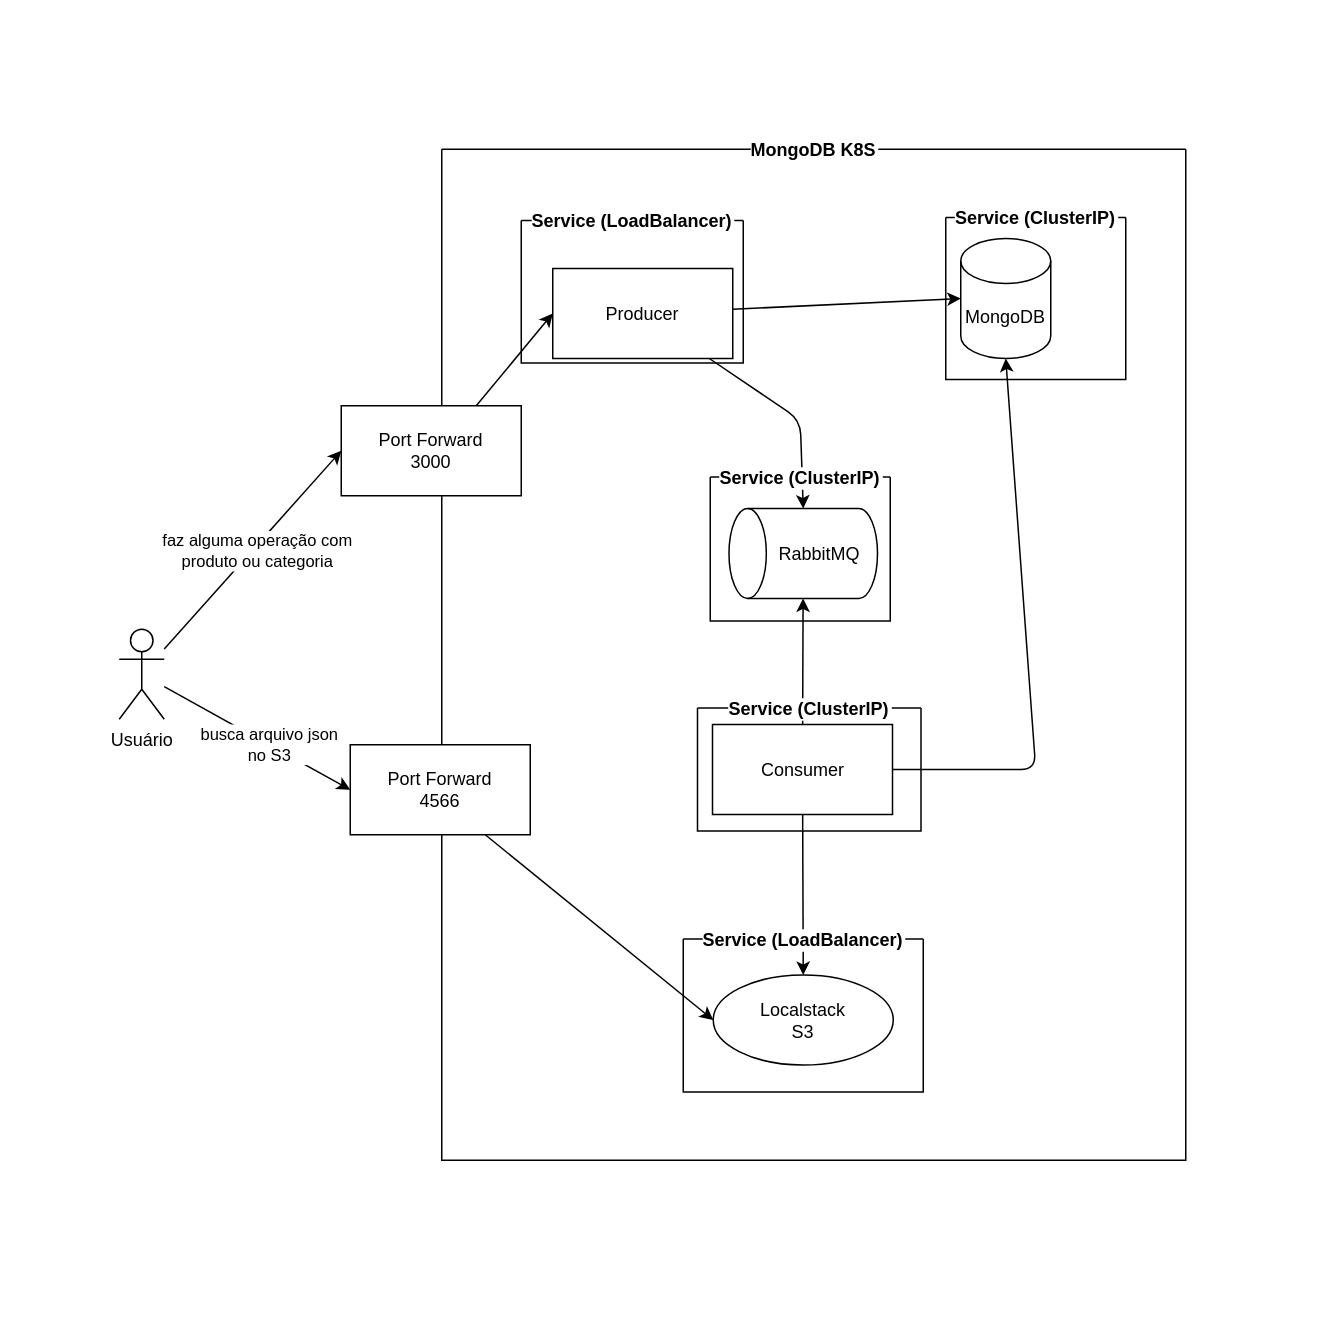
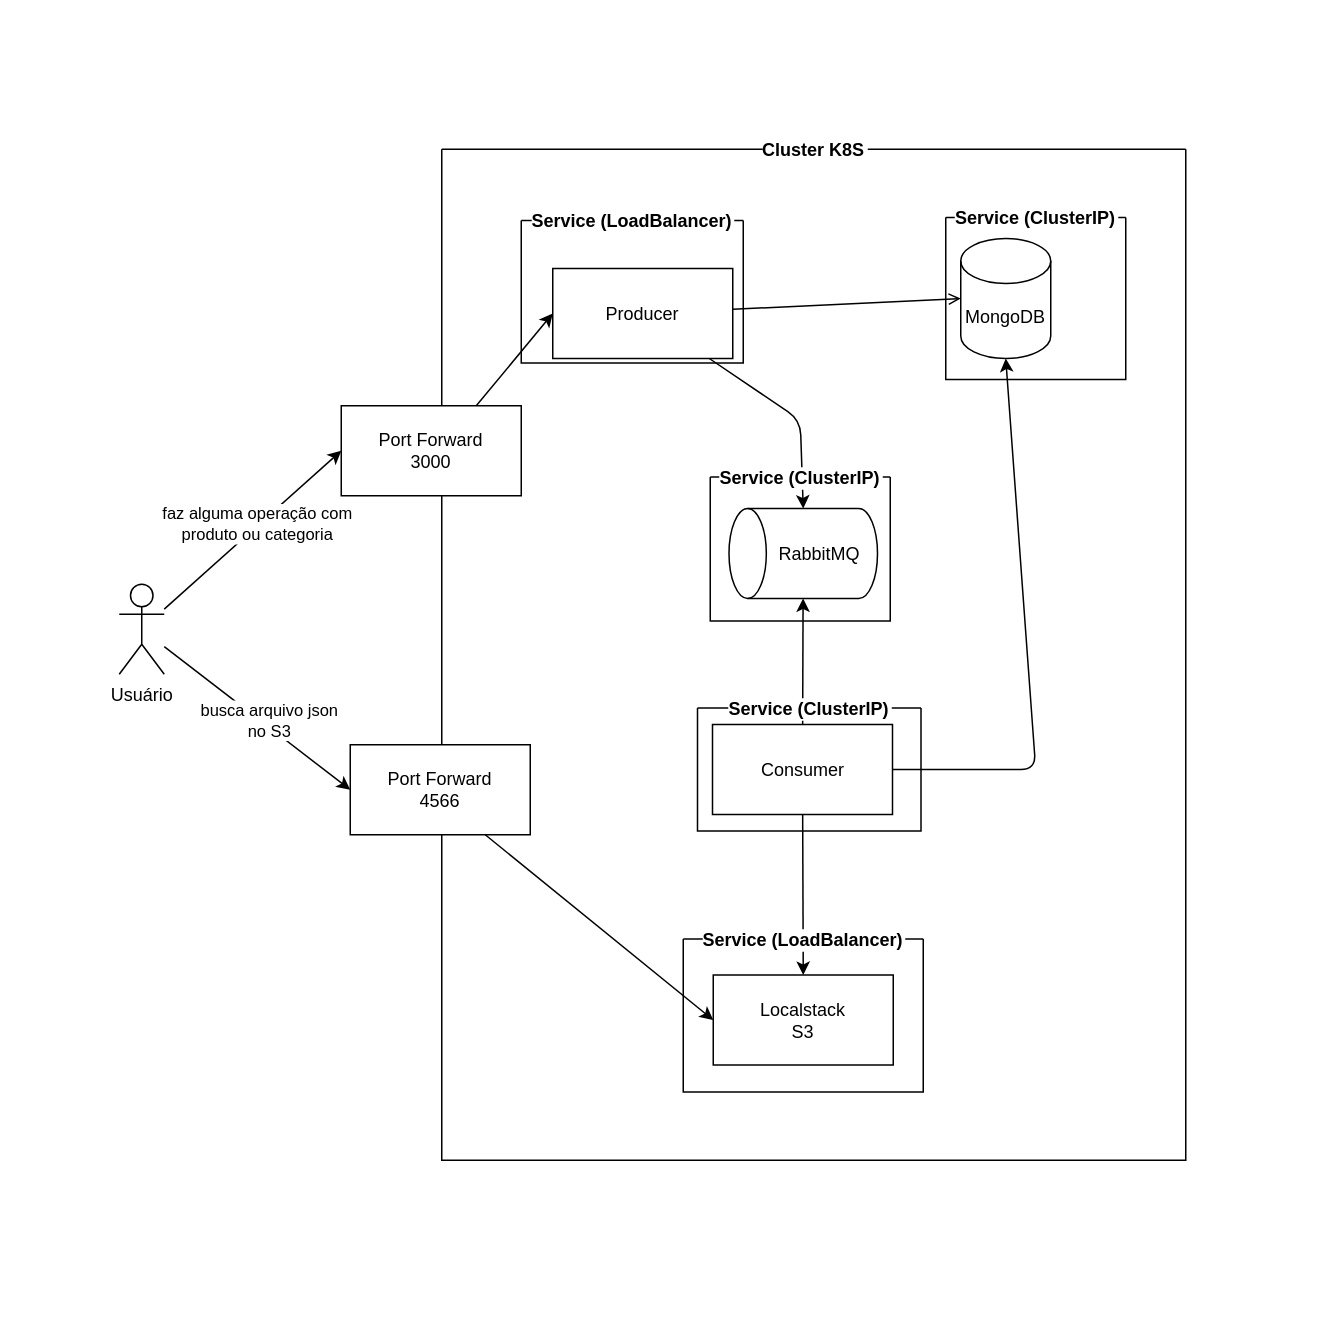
node "MongoDB K8S": label "MongoDB K8S" -> "Cluster K8S"
edge "Producer" -> "MongoDB": arrowhead classic -> open
node "Usuário": moved (142, 674) -> (142, 629)
node "Localstack S3": shape ellipse -> rectangle
